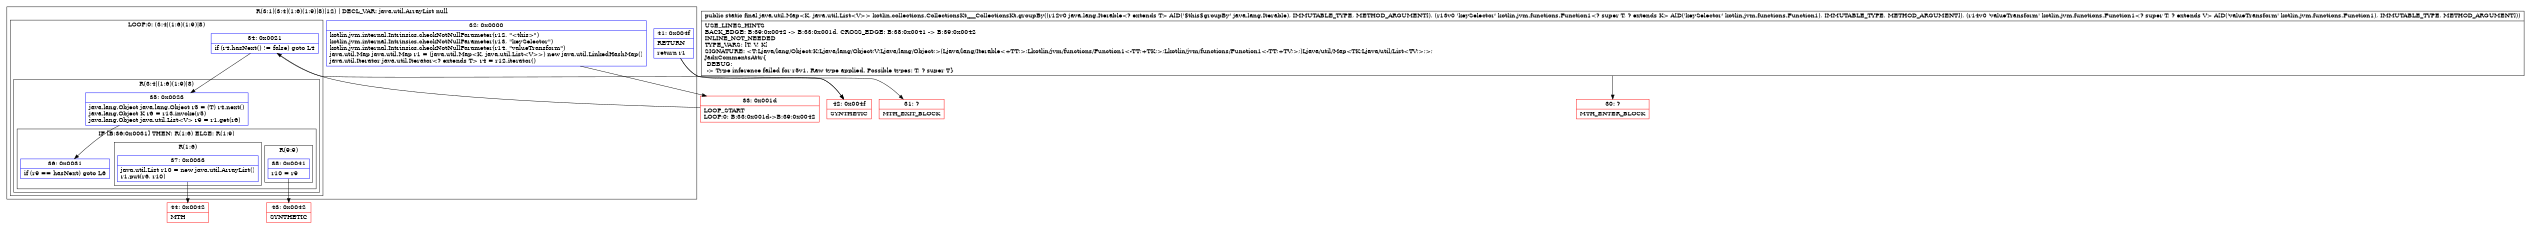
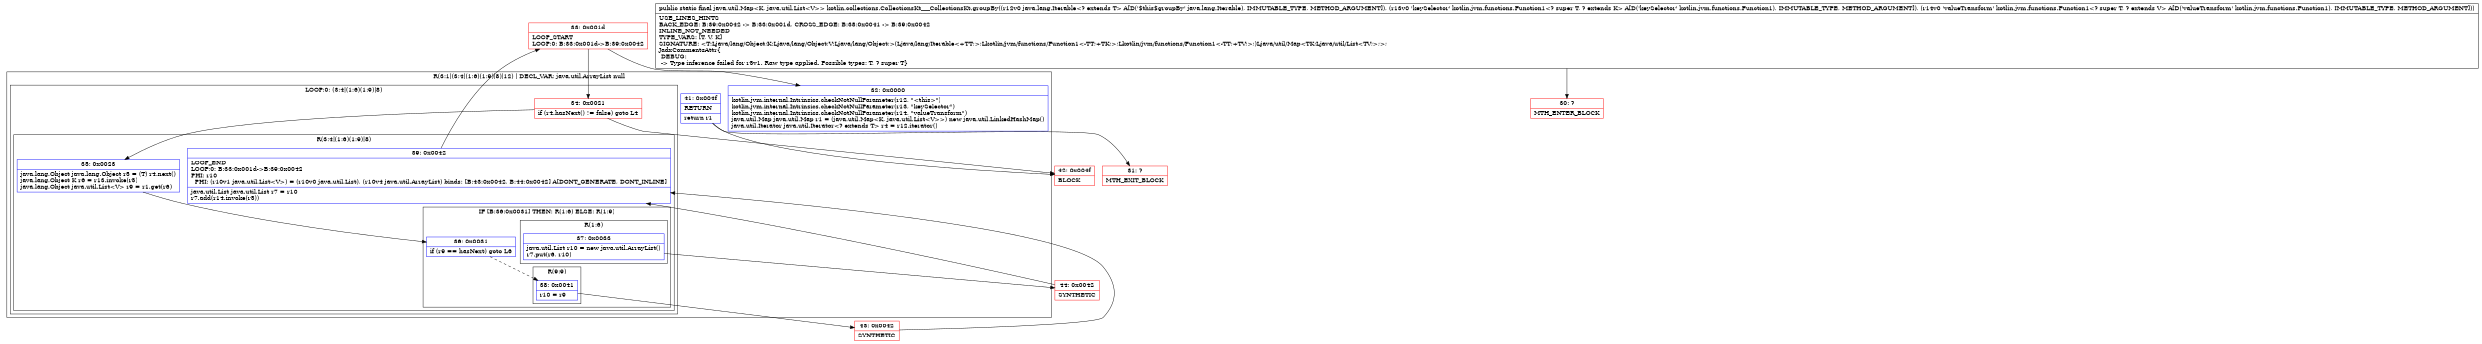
node "34: 0x0021": color blue -> red
edge "32: 0x0000" -> "33: 0x001d": reversed
node "42: 0x004f": text "SYNTHETIC" -> "BLOCK"
node "39: 0x0042": added
node "37: 0x0033": text "r1.put(r6, r10)" -> "r7.put(r6, r10)"
node "44: 0x0042": text "MTH" -> "SYNTHETIC"
edge "36: 0x0031" -> "38: 0x0041": added
